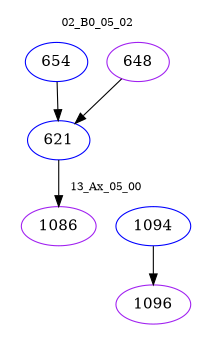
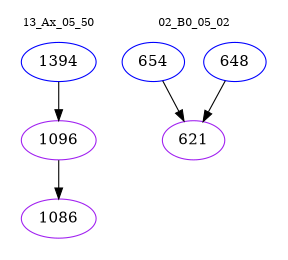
node "648": color purple -> blue
node "621": color blue -> purple
edge "621" -> "1086": now "1096" -> "1086"
cluster "13_Ax_05_00": label "13_Ax_05_00" -> "13_Ax_05_50"
node "1094": label "1094" -> "1394"
